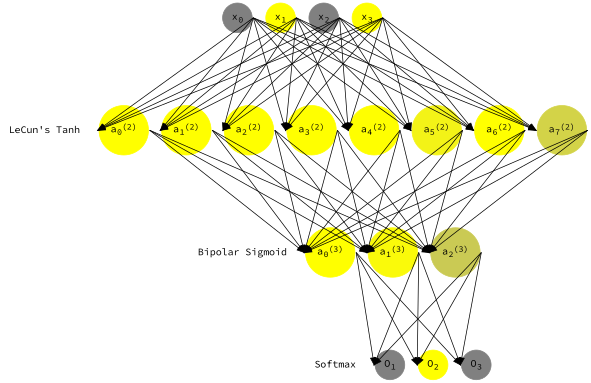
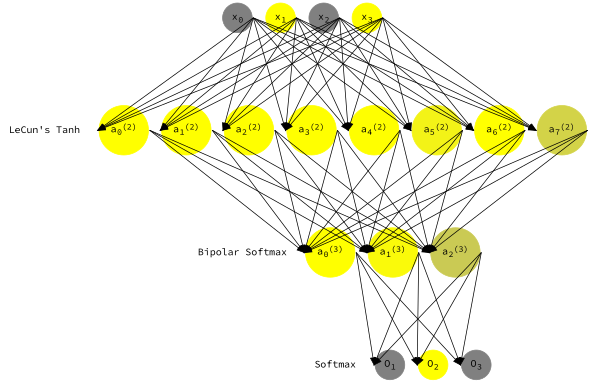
node "Bipolar Sigmoid": label "Bipolar Sigmoid" -> "Bipolar Softmax"
